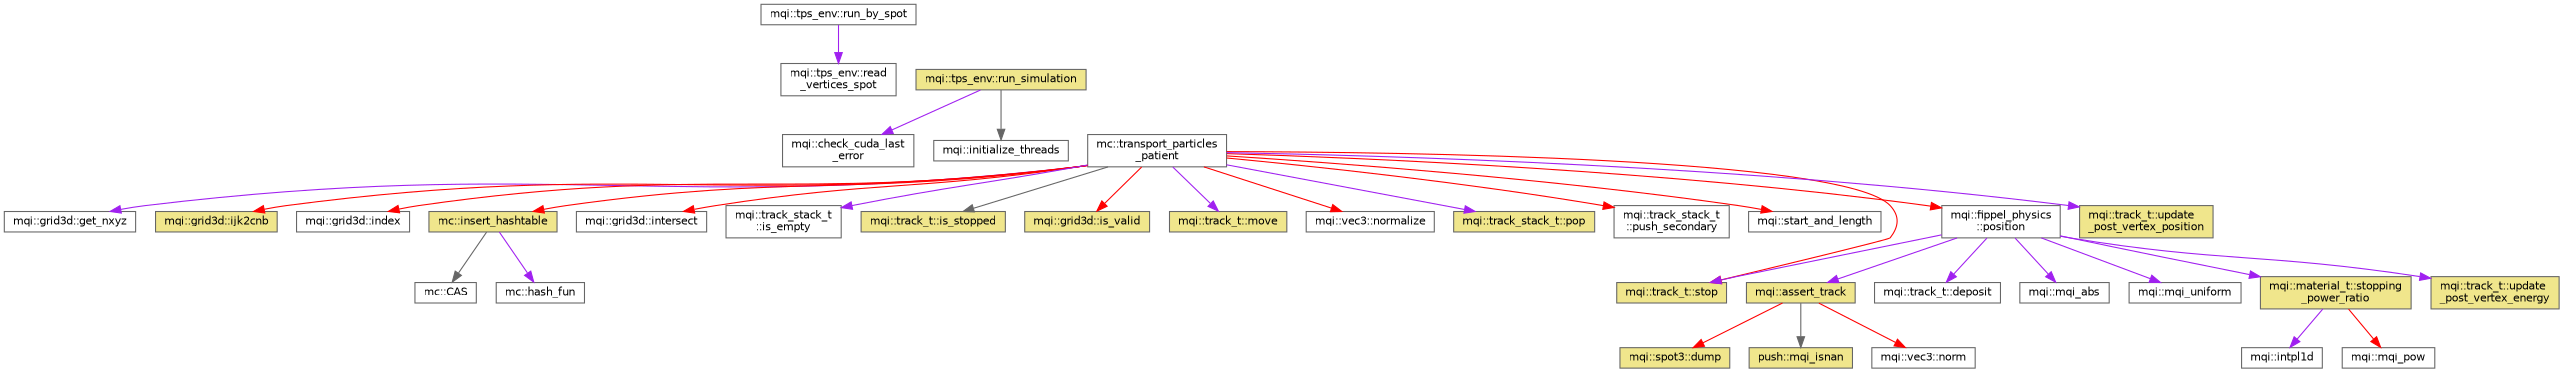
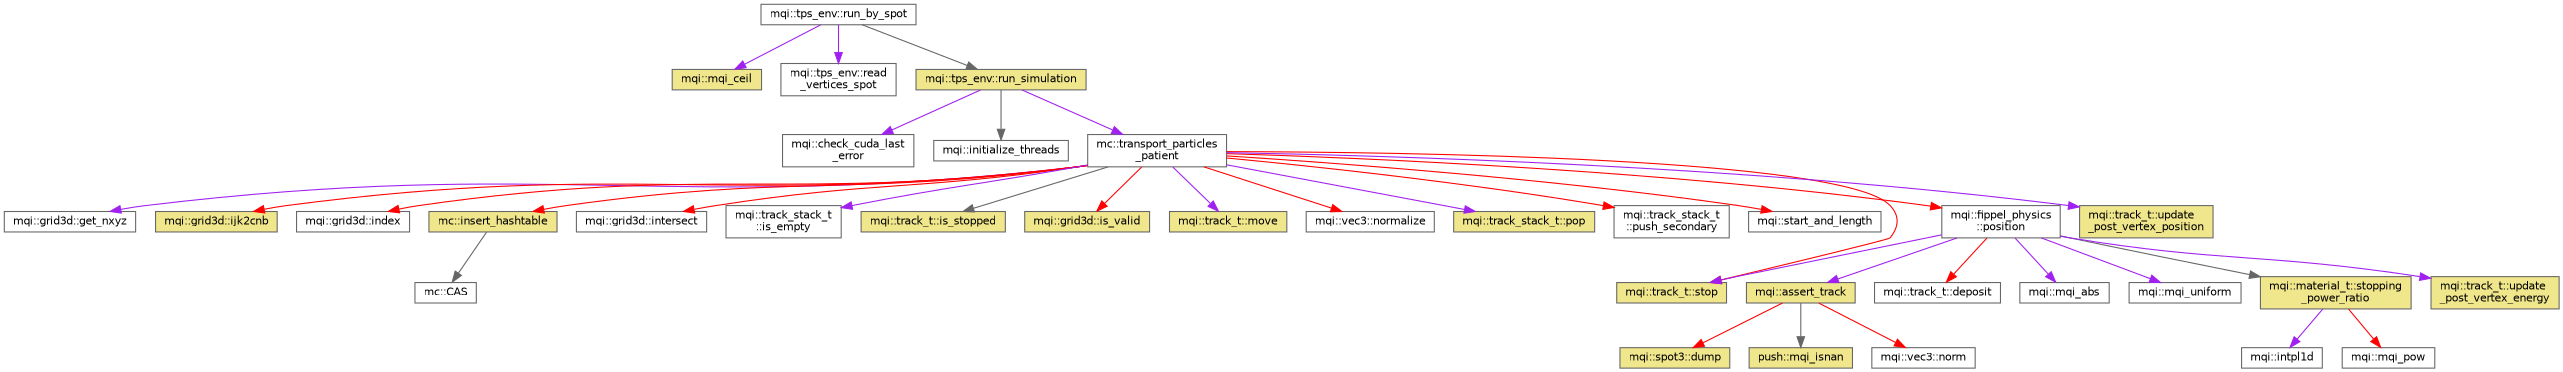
edge "mqi::tps_env::run_by_spot" -> "mqi::tps_env::run_simulation": added
node "mqi::mqi_ceil": added
edge "mqi::tps_env::run_simulation" -> "mc::transport_particles _patient": added
edge "mqi::fippel_physics ::position" -> "mqi::track_t::deposit": color purple -> red
edge "mqi::fippel_physics ::position" -> "mqi::material_t::stopping _power_ratio": color purple -> gray40
node "mc::hash_fun": removed
